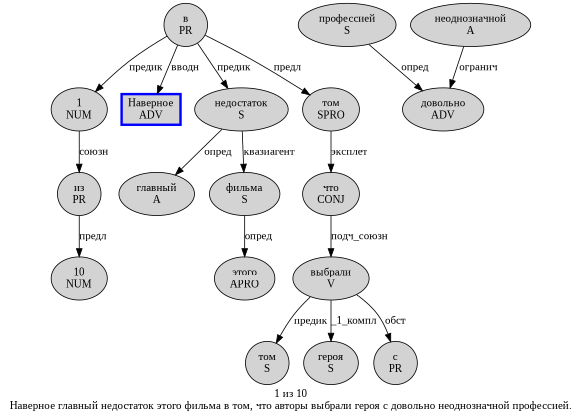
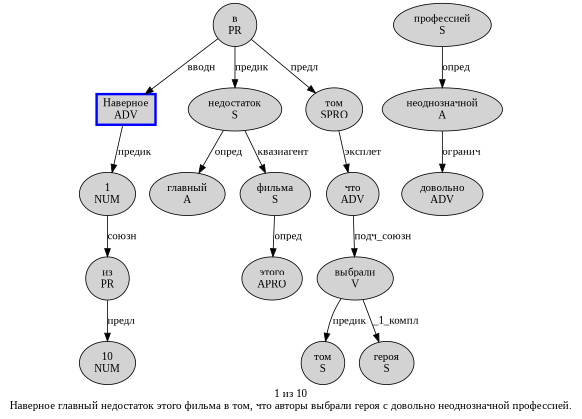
edge "в PR" -> "1 NUM": now "Наверное ADV" -> "1 NUM"
edge "профессией S" -> "довольно ADV": now "профессией S" -> "неоднозначной A"
node "что CONJ": label "что CONJ" -> "что ADV"
node "с PR": removed
